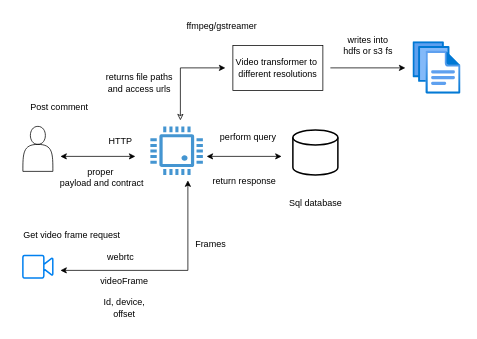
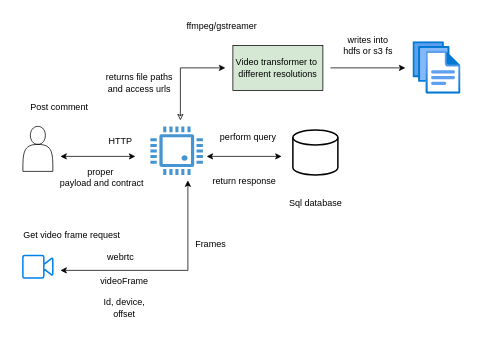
node "Video transformer to different resolutions": fillcolor #ffffff -> #d5e8d4
